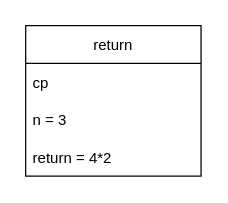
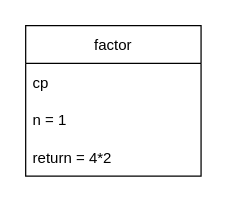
node "return": label "return" -> "factor"
node "n = 3": label "n = 3" -> "n = 1"
